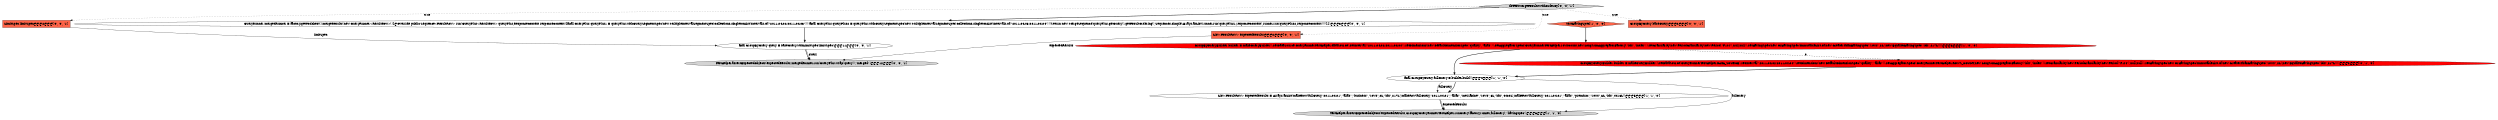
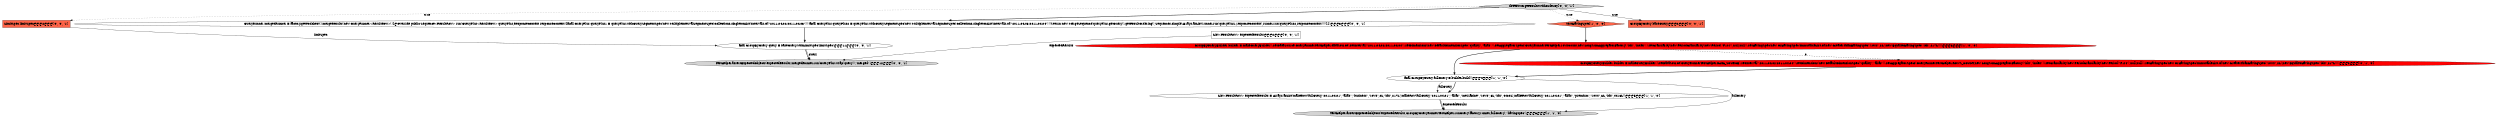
edge "doTestMergeResultsWithOrderBy['0', '0', '1']" -> "GroupByQuery baseQuery@@@2@@@['0', '0', '1']": style dotted -> solid
edge "doTestMergeResultsWithOrderBy['0', '0', '1']" -> "List<ResultRow> expectedResults@@@2@@@['0', '0', '1']": now "doTestMergeResultsWithOrderBy['0', '0', '1']" -> "testHavingSpec['1', '0', '0']"
node "List<ResultRow> expectedResults@@@2@@@['0', '0', '1']": fillcolor tomato -> white
